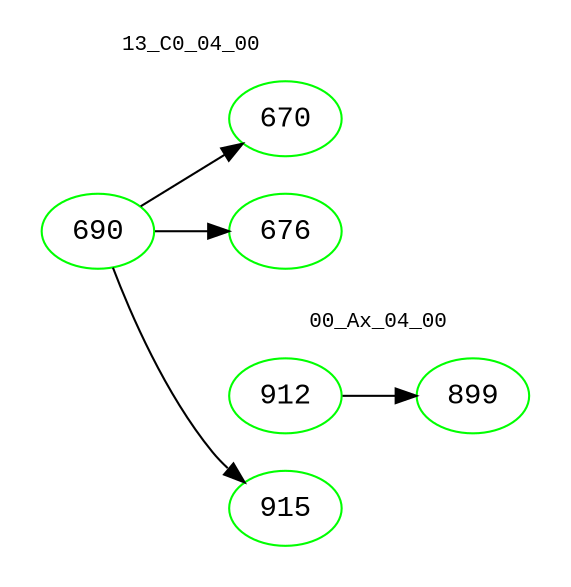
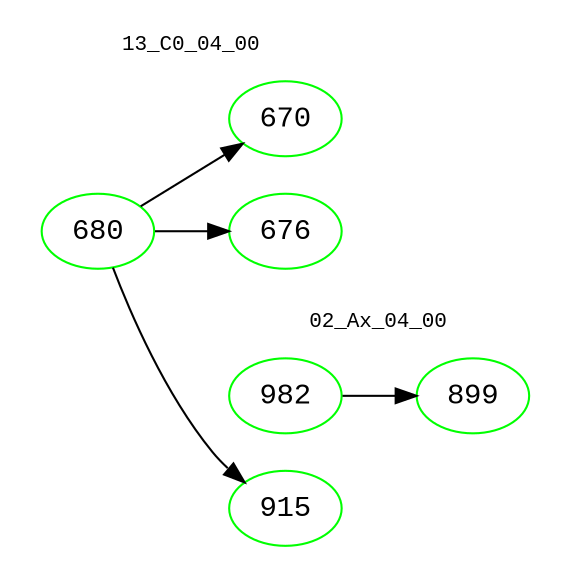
node "690": label "690" -> "680"
cluster "00_Ax_04_00": label "00_Ax_04_00" -> "02_Ax_04_00"
node "912": label "912" -> "982"
